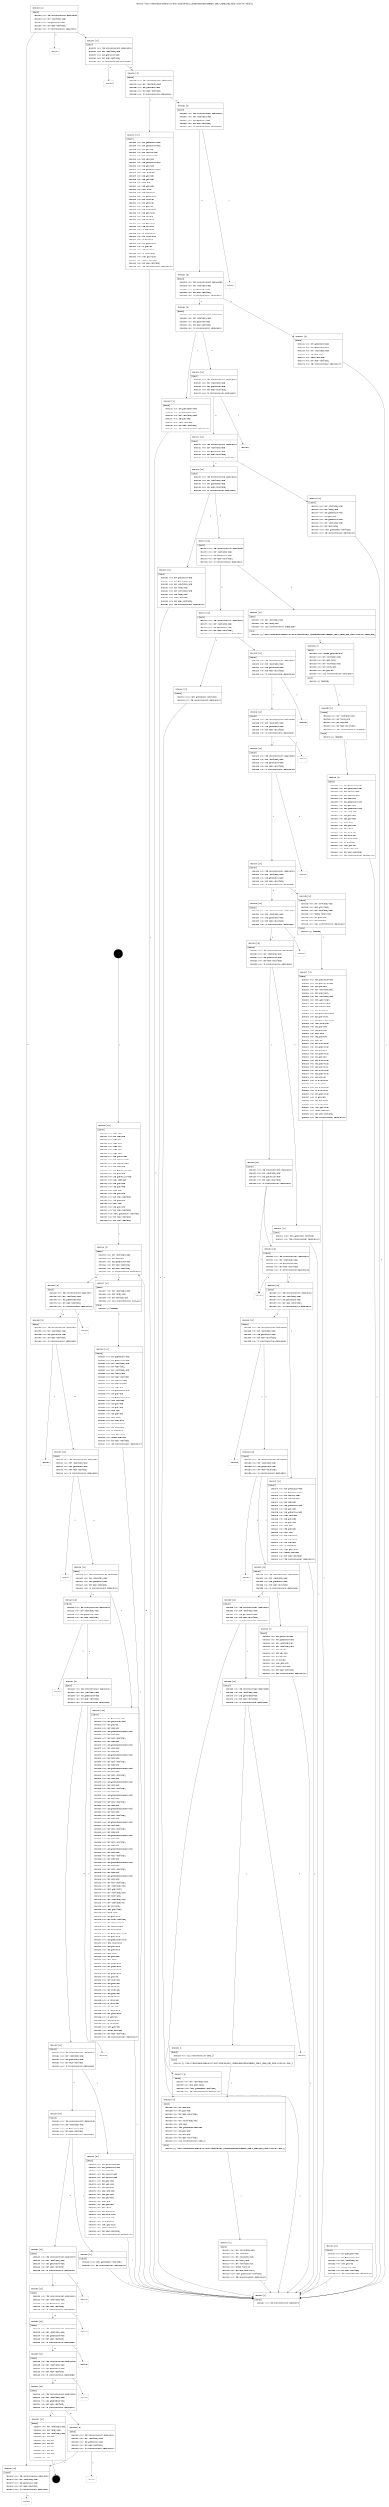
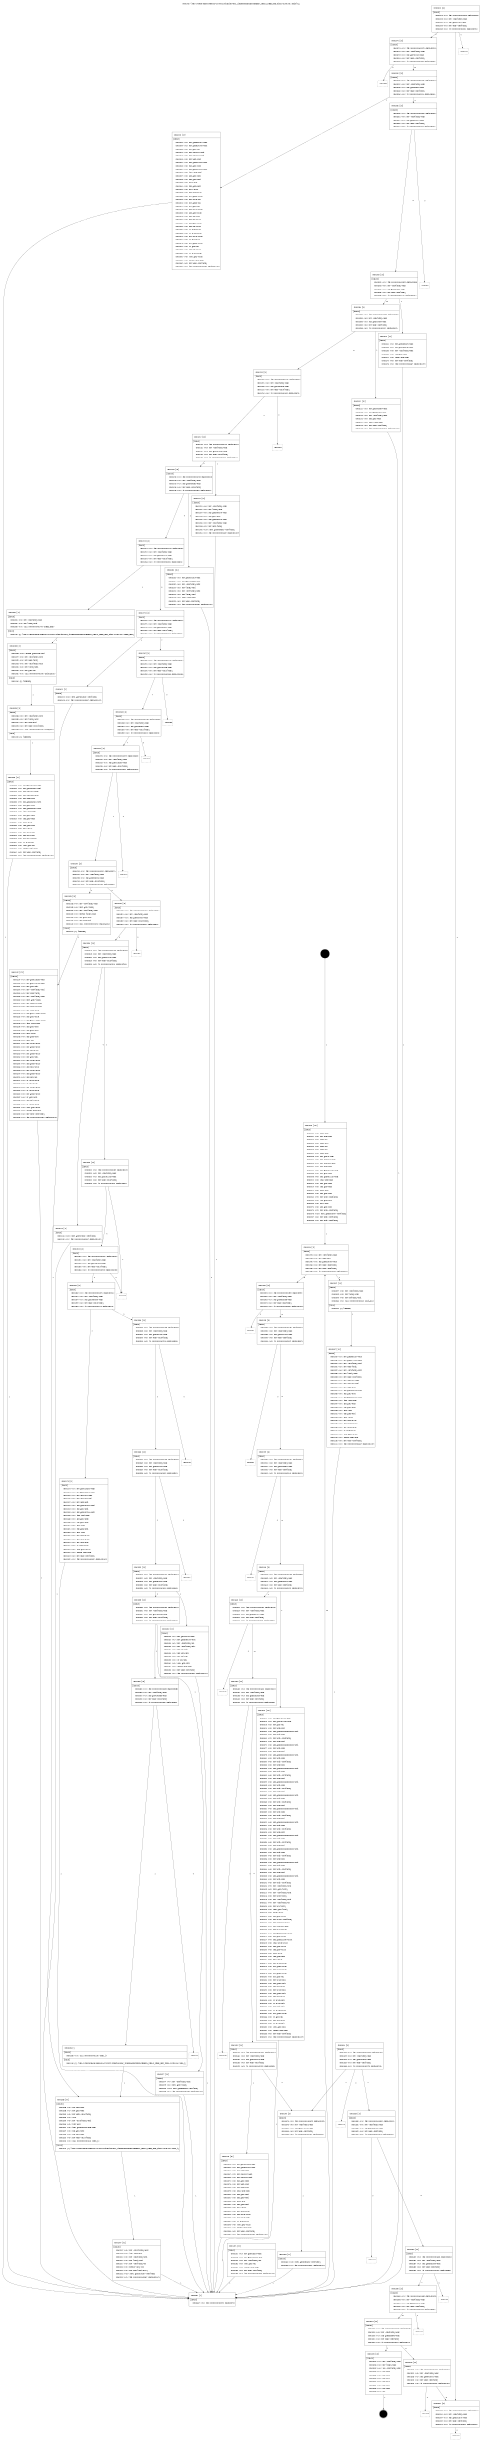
edge "0x401a78 [28]" -> "0x401a94 [28]": reversed
